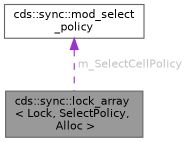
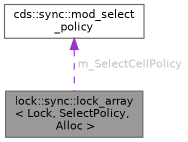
node "cds::sync::lock_array < Lock, SelectPolicy, Alloc >": label "cds::sync::lock_array < Lock, SelectPolicy, Alloc >" -> "lock::sync::lock_array < Lock, SelectPolicy, Alloc >"
